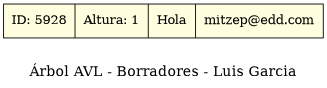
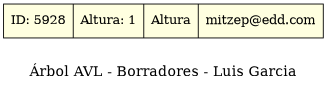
node "ID: 5928": text "Hola" -> "Altura"
